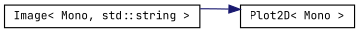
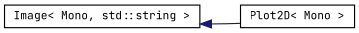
edge "Image< Mono, std::string >" -> "Plot2D< Mono >": reversed
